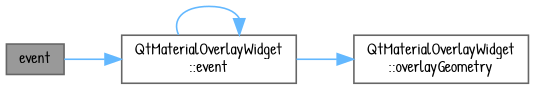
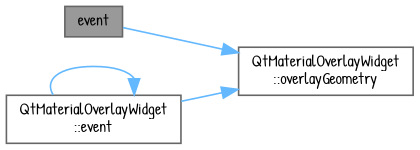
edge "event" -> "QtMaterialOverlayWidget ::event": now "event" -> "QtMaterialOverlayWidget ::overlayGeometry"
